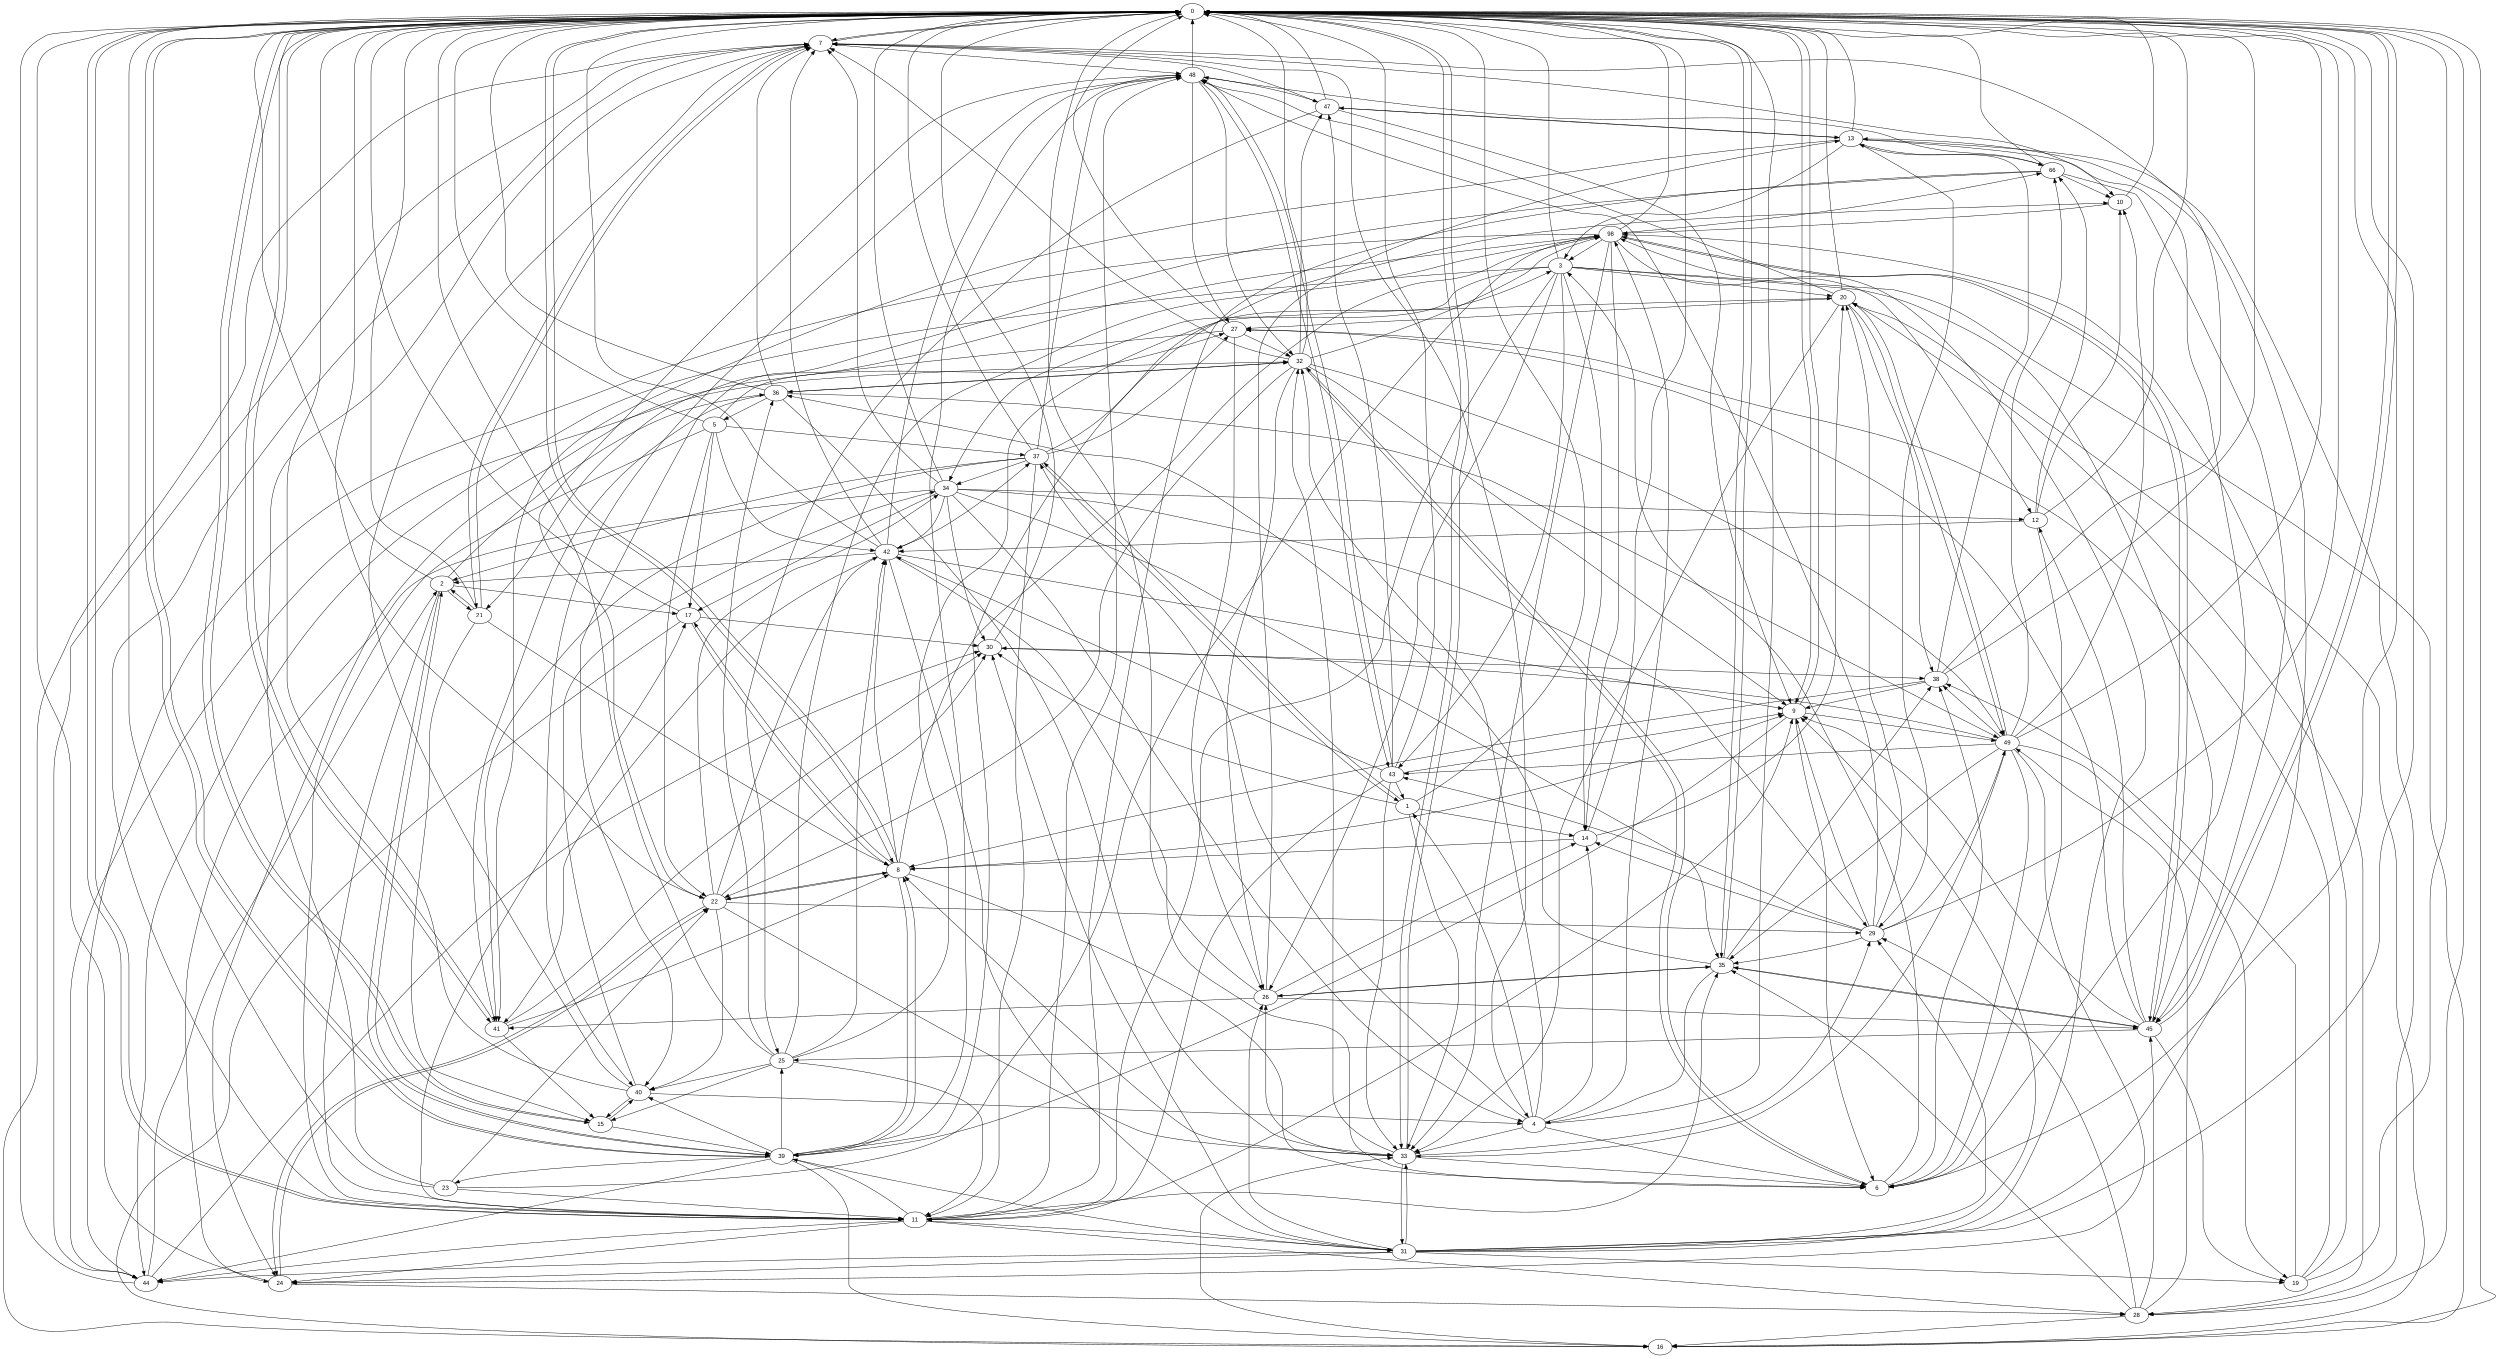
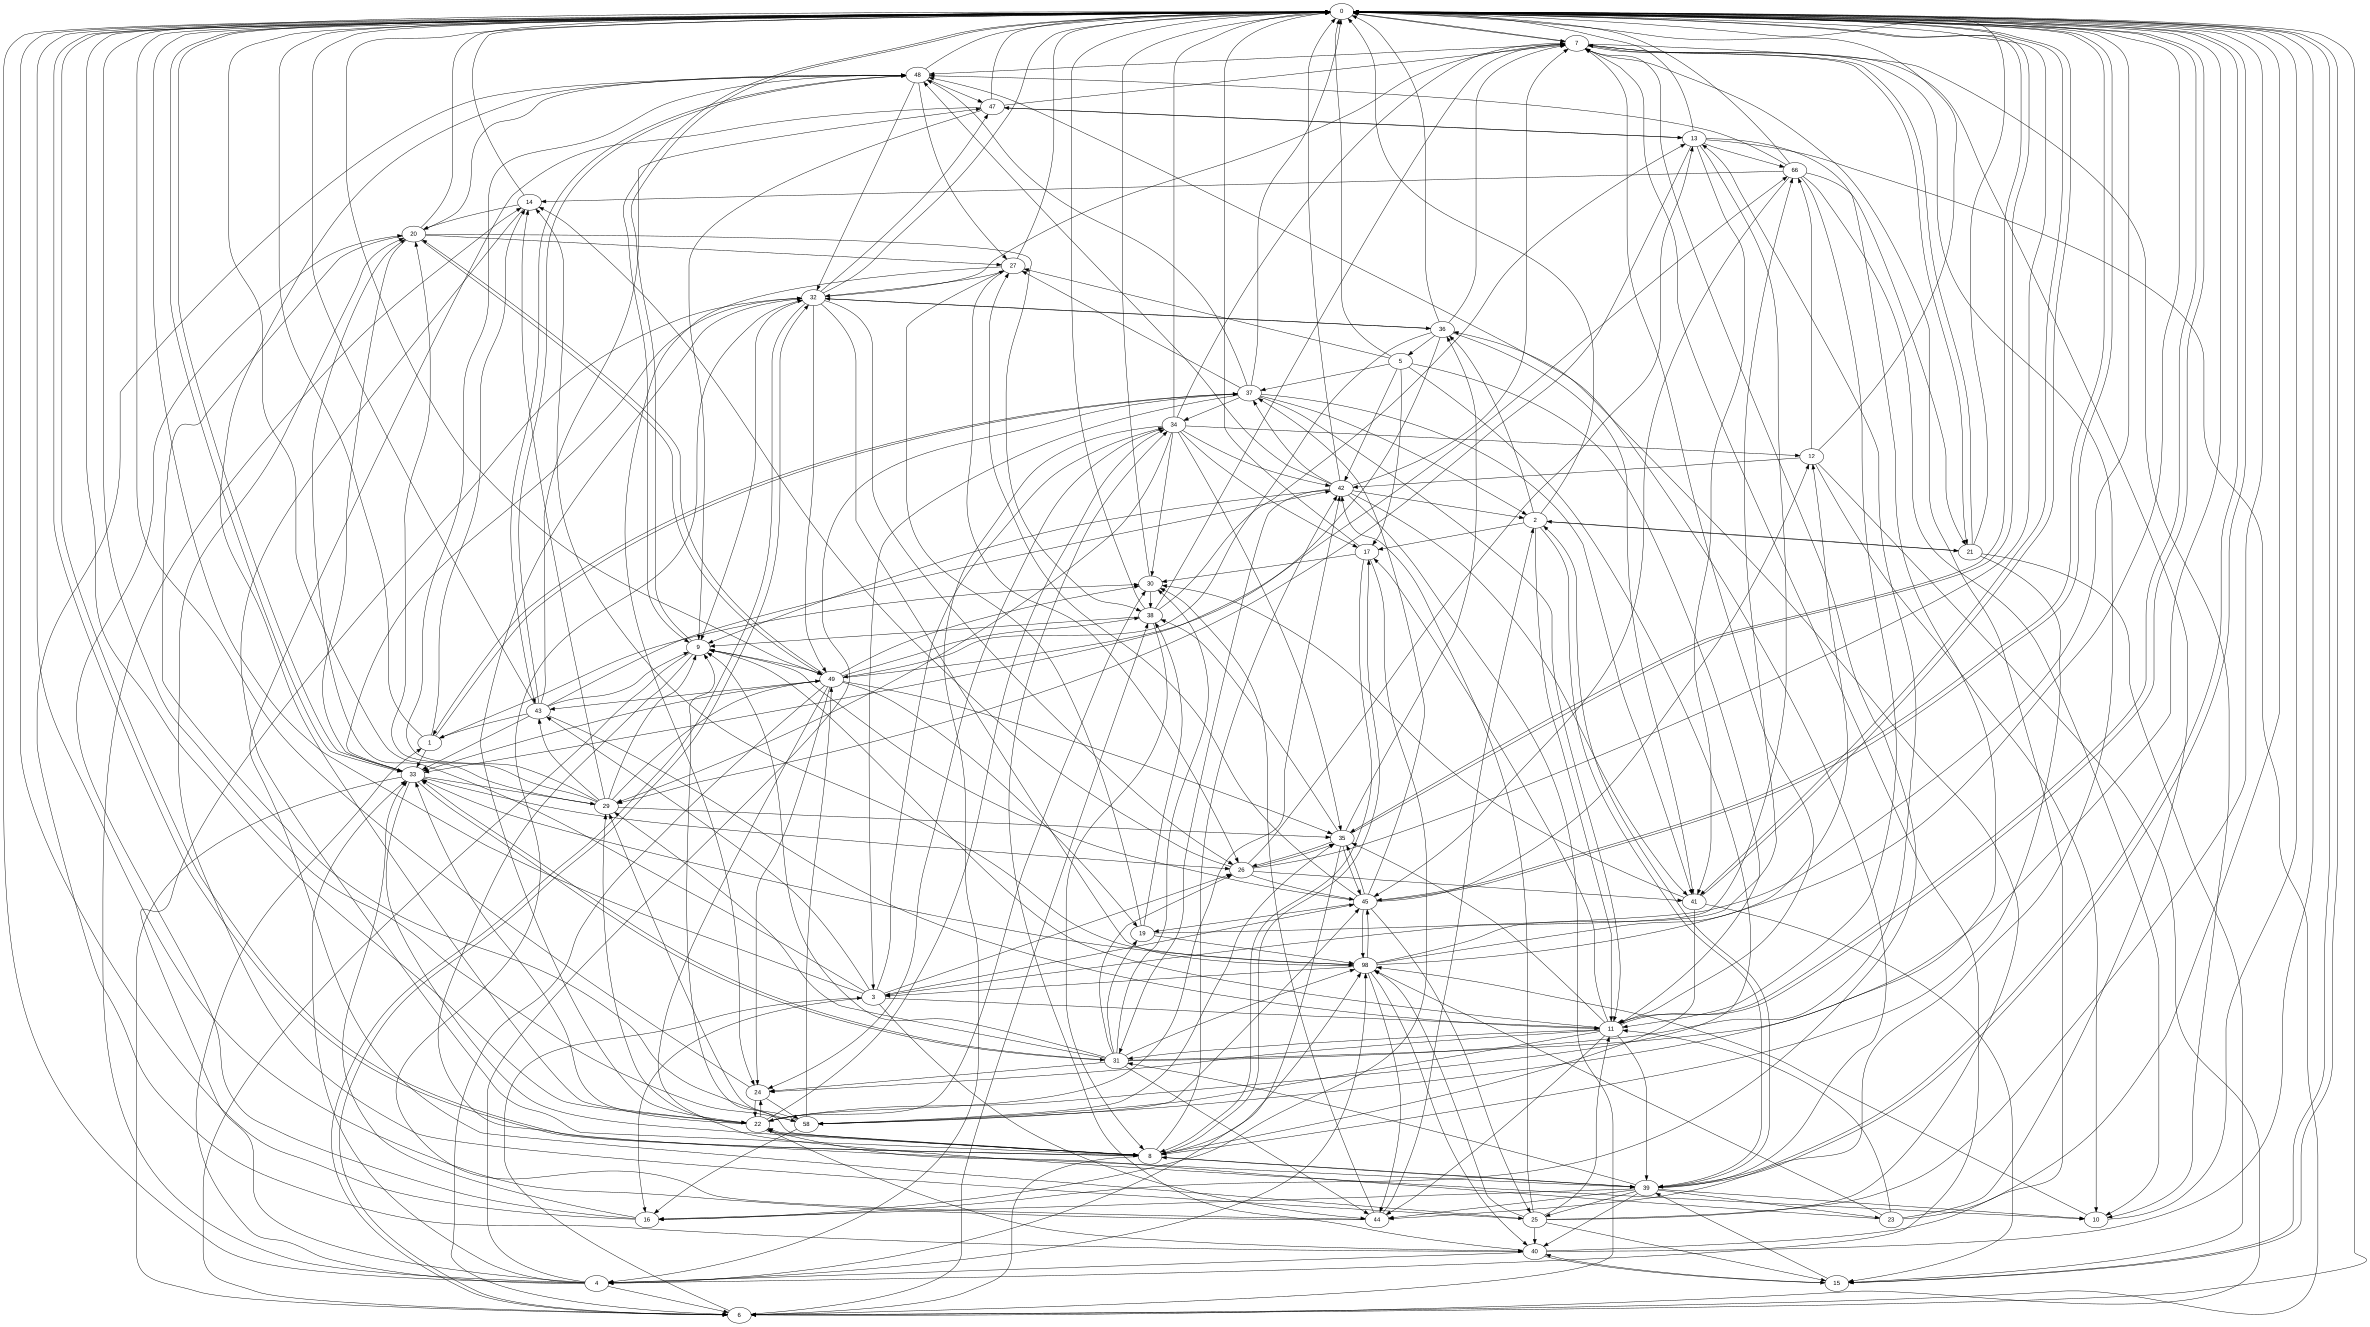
edge "3" -> "14": now "66" -> "14"
edge "45" -> "37": added
edge "11" -> "48": removed
node "28": label "28" -> "58"
